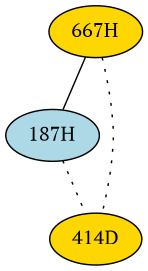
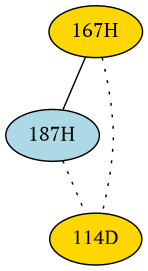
node "667H": label "667H" -> "167H"
node "414D": label "414D" -> "114D"
